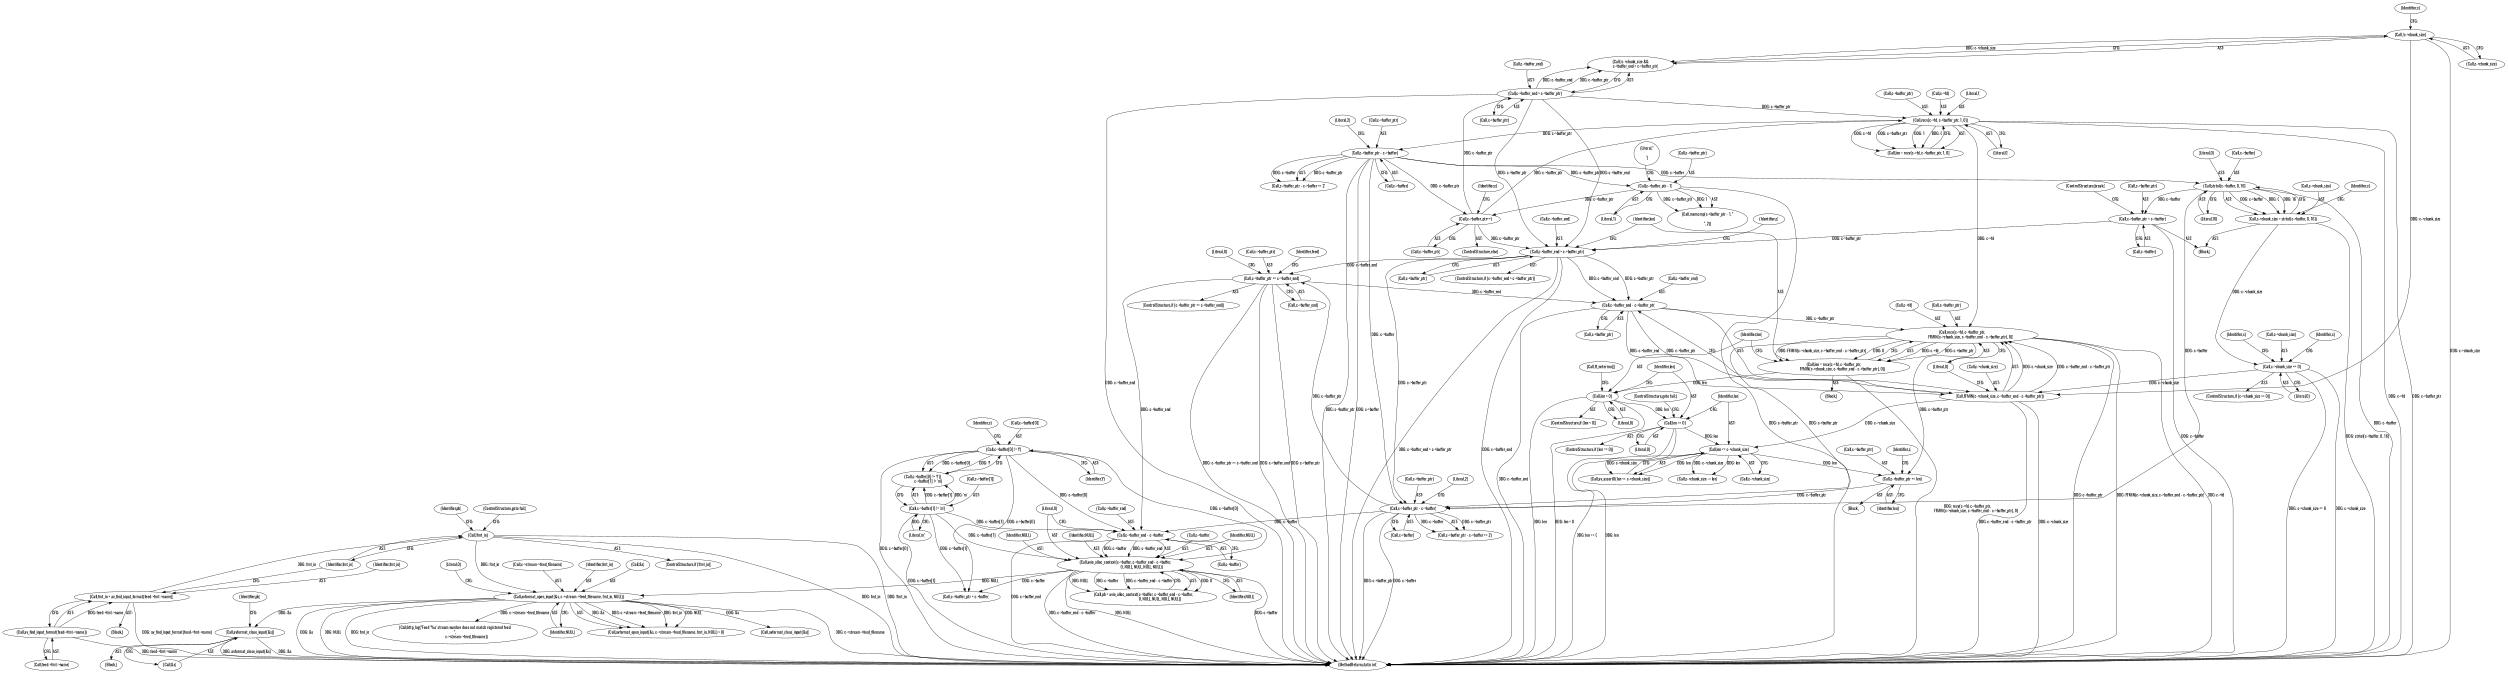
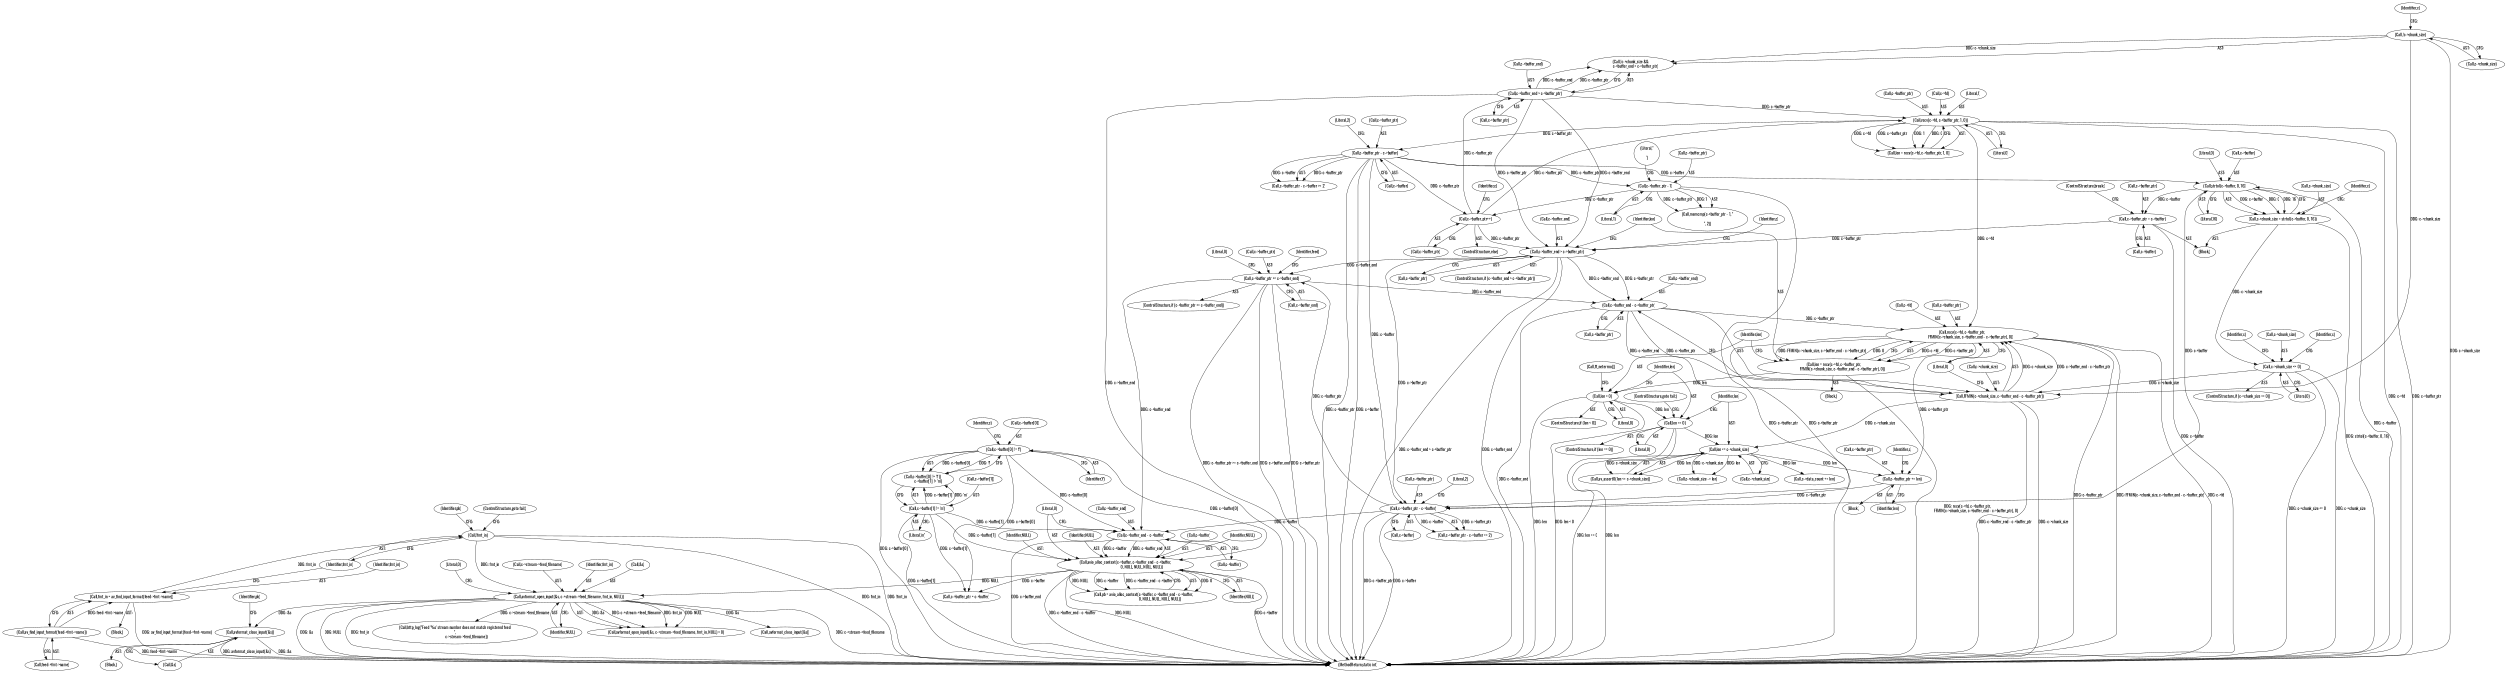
edge "(Call,!c->chunk_size && c->buffer_end > c->buffer_ptr)" -> "(Call,!c->chunk_size)": removed, label "CFG:"
edge "(Call,av_assert0(len <= c->chunk_size))" -> "(Call,len <= c->chunk_size)": label "CFG: " -> "AST: "
node "(Call,c->data_count += len)": added
edge "(Literal,'m')" -> "(Call,c->buffer[1] != 'm')": label "DDG: " -> "AST: "
node "(ControlStructure,if (!fmt_in))": removed
